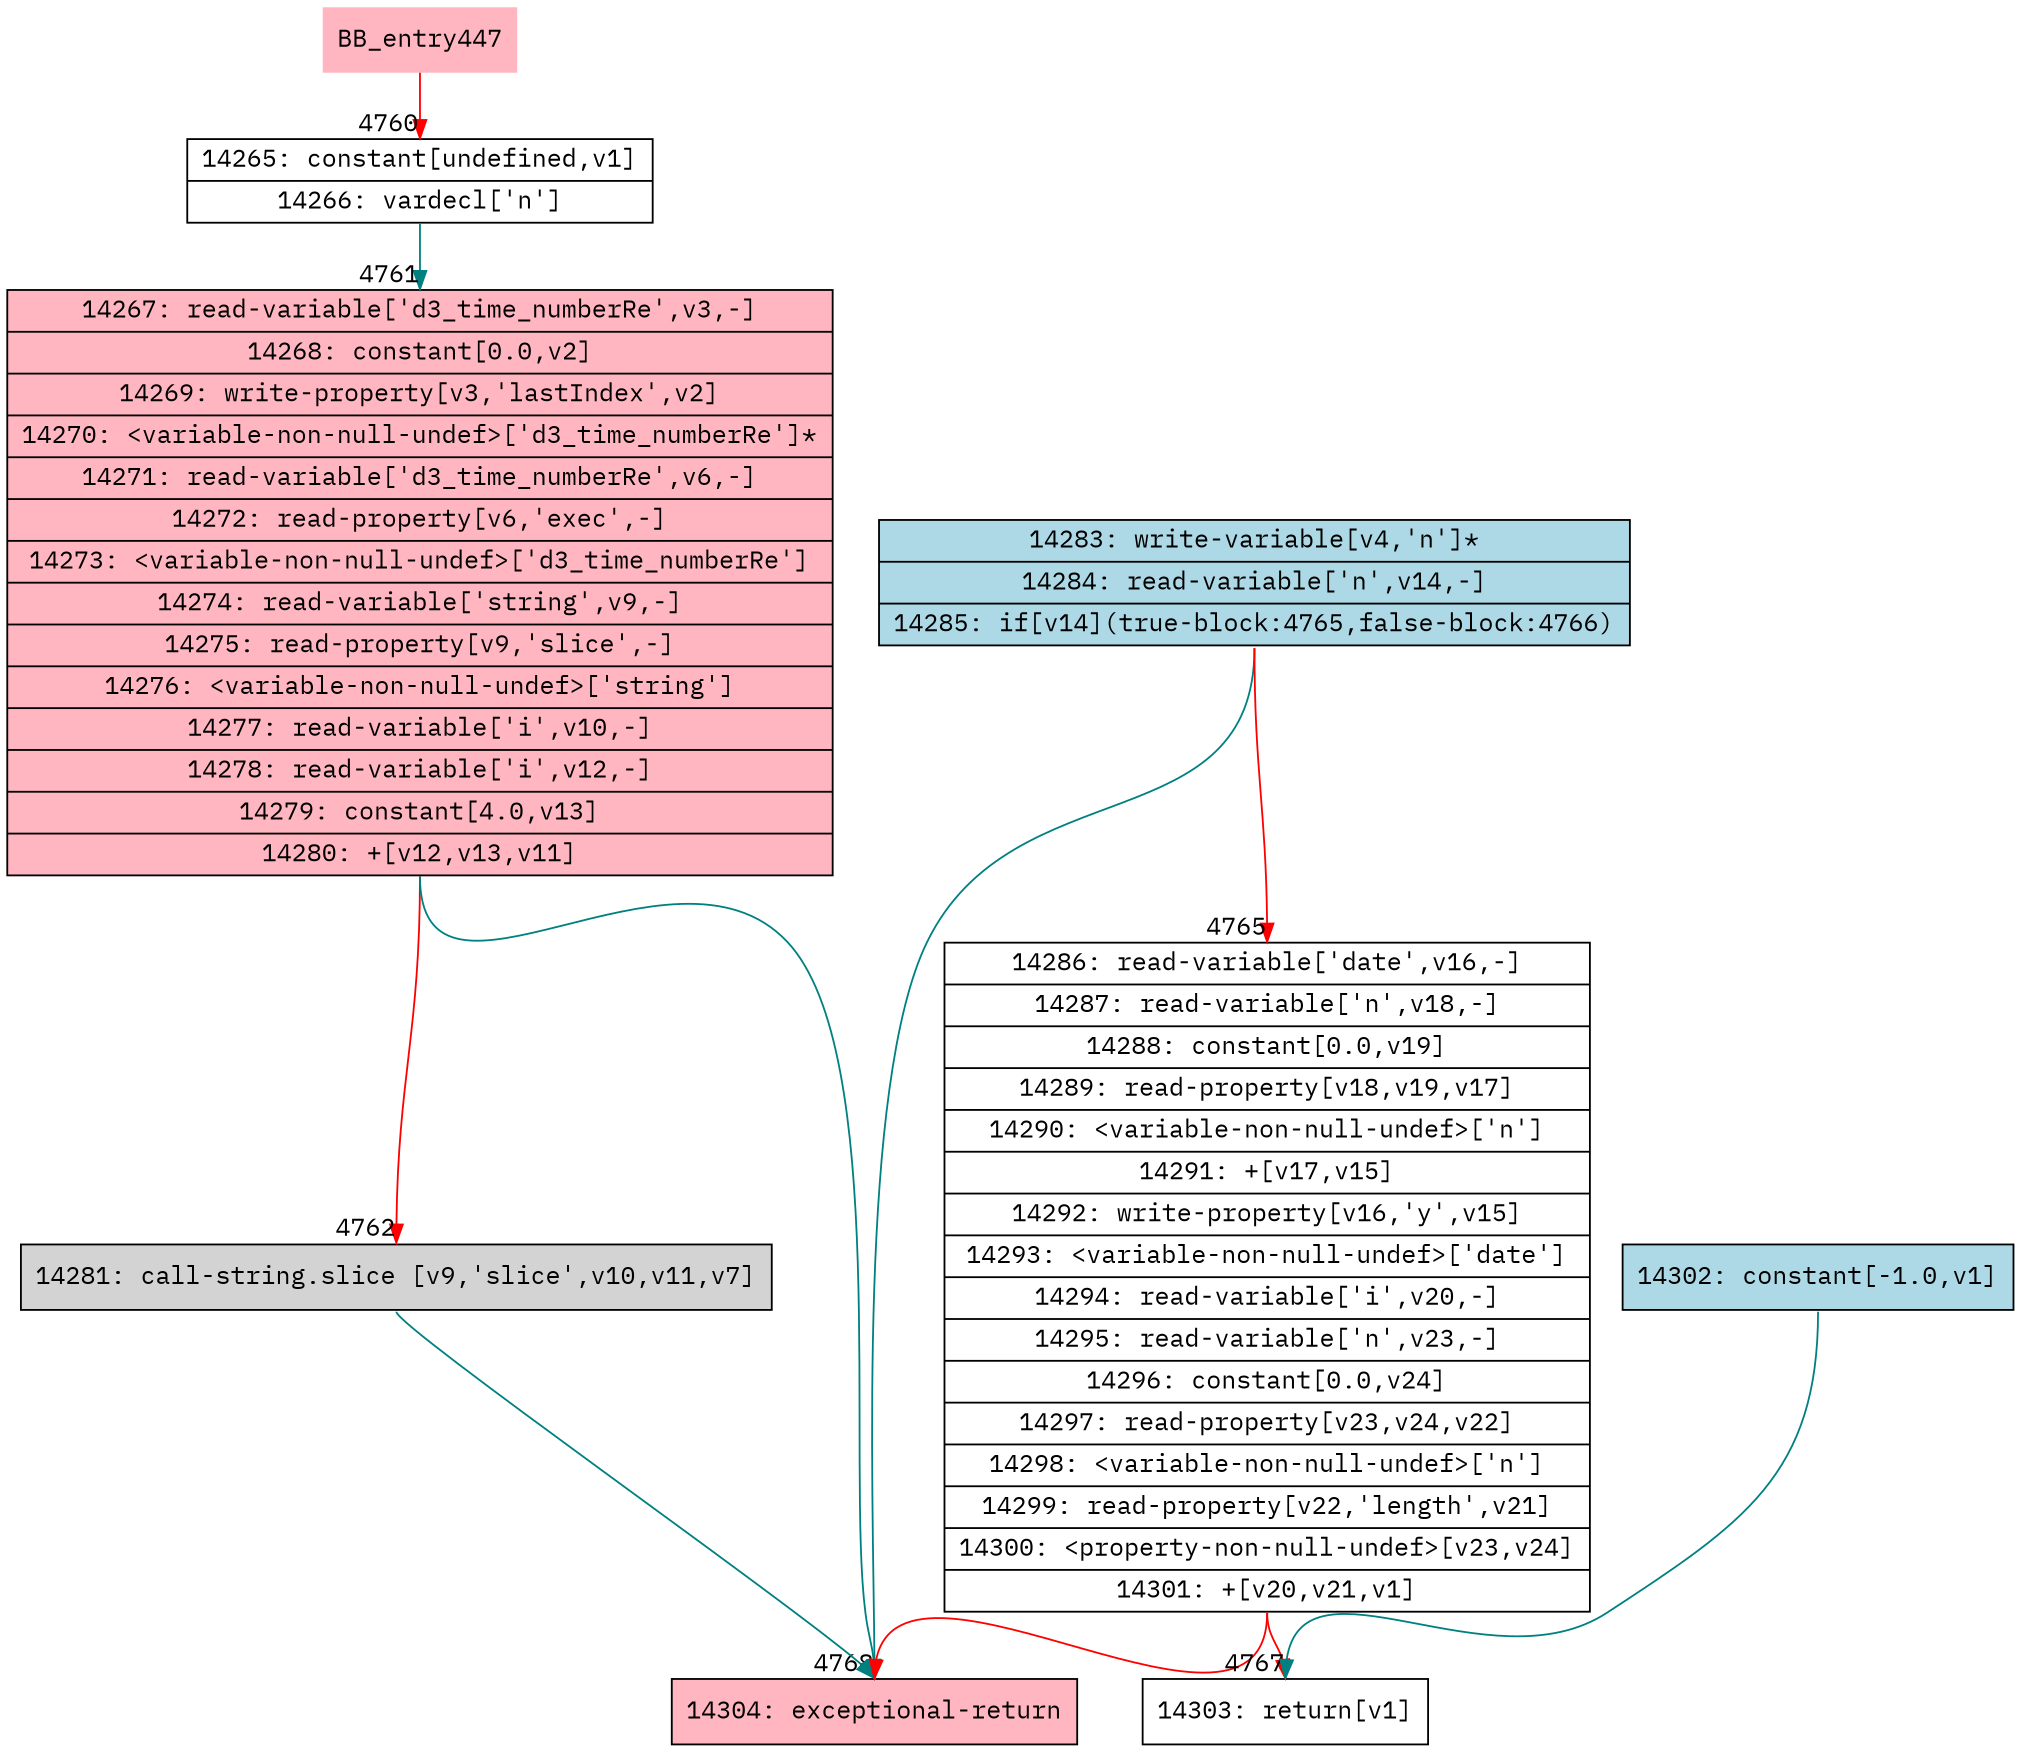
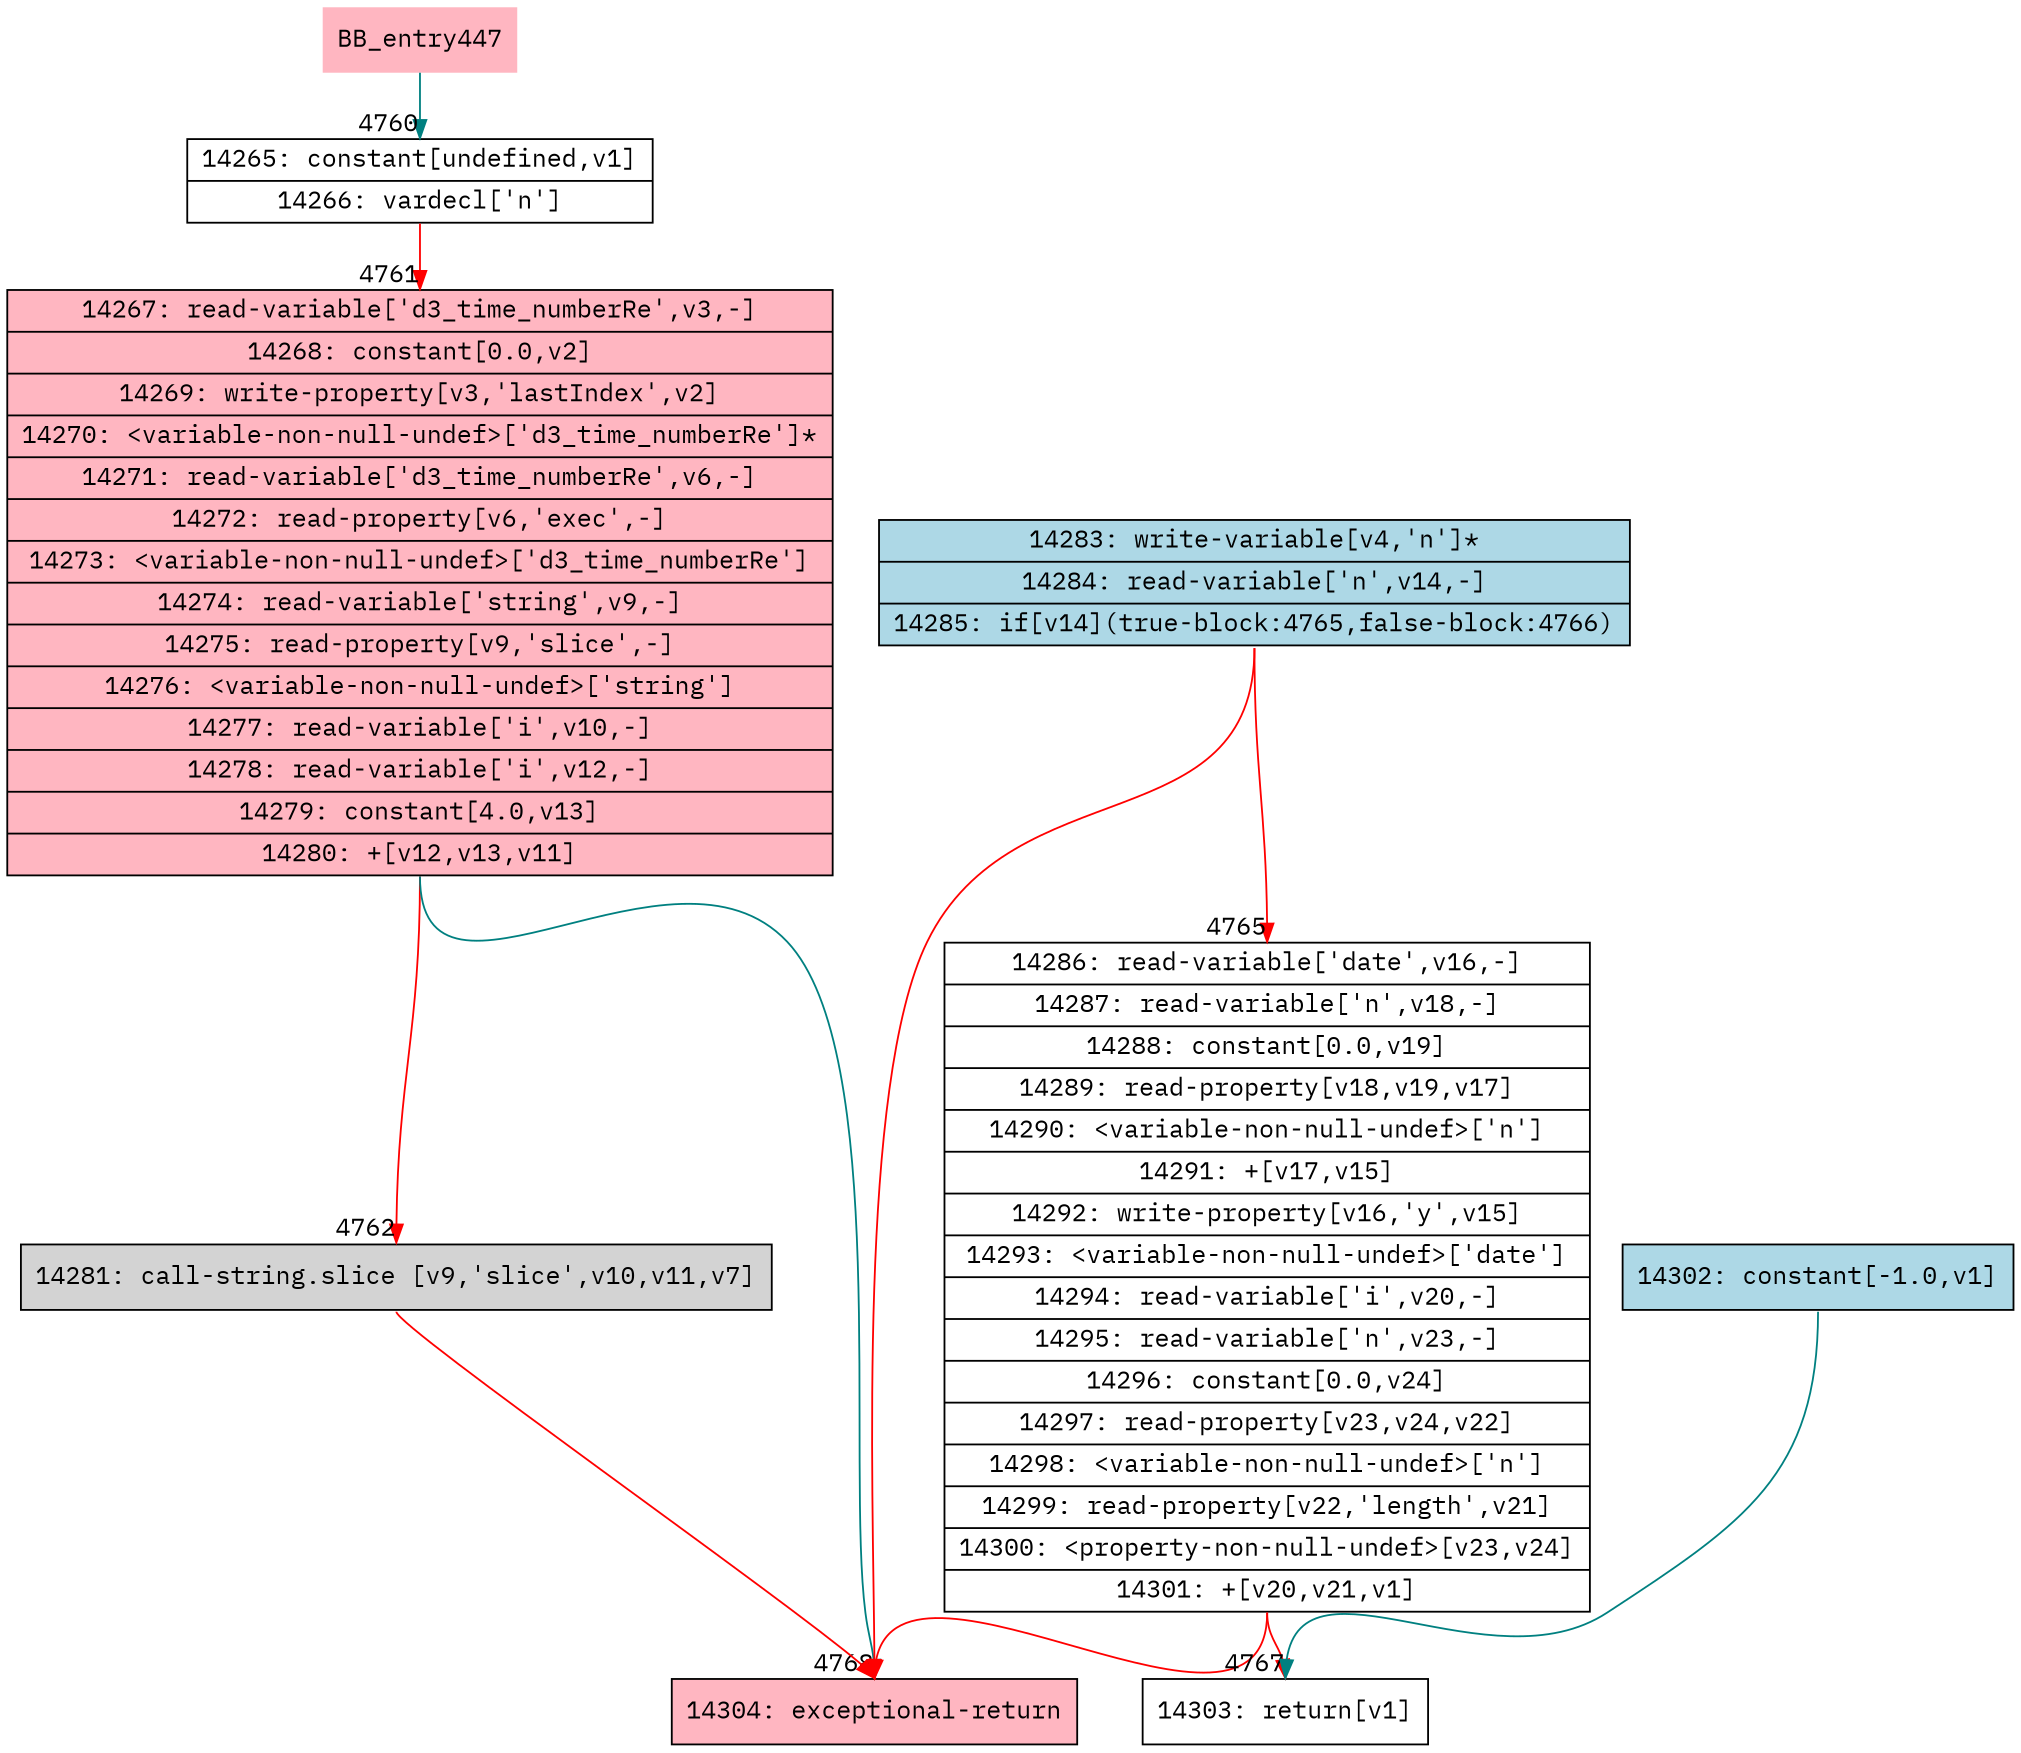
edge "BB_entry447" -> "14265: constant[undefined,v1]": color red -> teal
edge "14265: constant[undefined,v1]" -> "14267: read-variable['d3_time_numberRe',v3,-]": color teal -> red
edge "14283: write-variable[v4,'n']*" -> "14304: exceptional-return": color teal -> red
edge "14281: call-string.slice [v9,'slice',v10,v11,v7]" -> "14304: exceptional-return": color teal -> red
